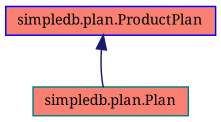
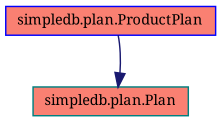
edge "simpledb.plan.Plan" -> "simpledb.plan.ProductPlan": reversed
